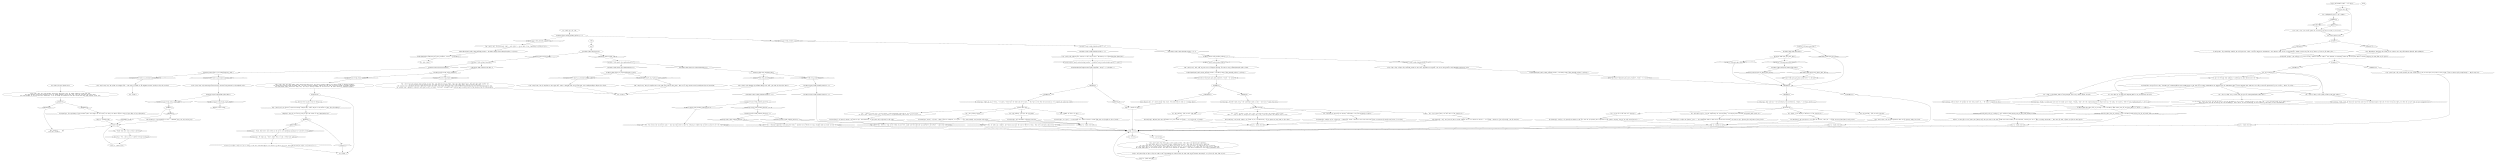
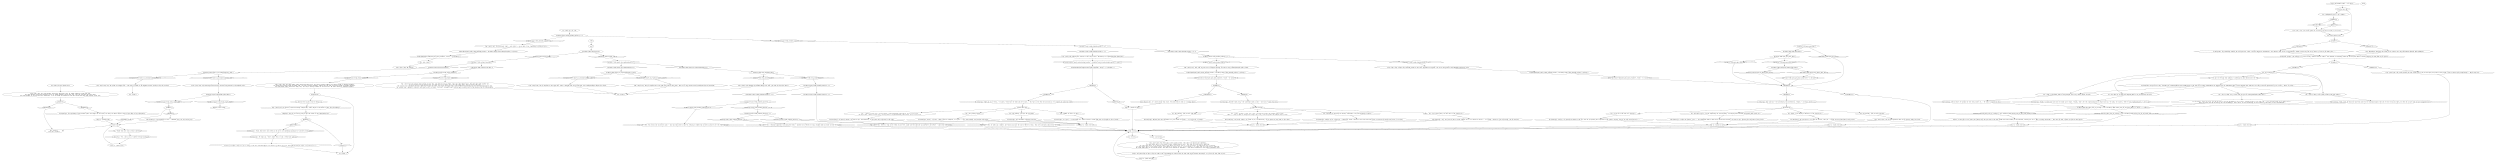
node "Trap: Land's End: No locusts!": added
